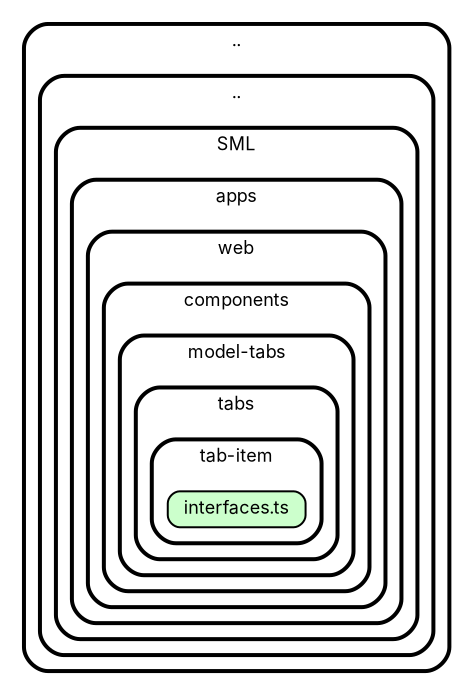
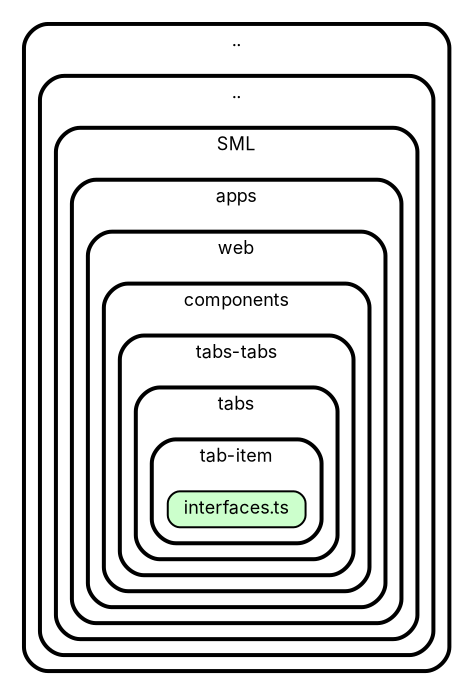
cluster "model-tabs": label "model-tabs" -> "tabs-tabs"
